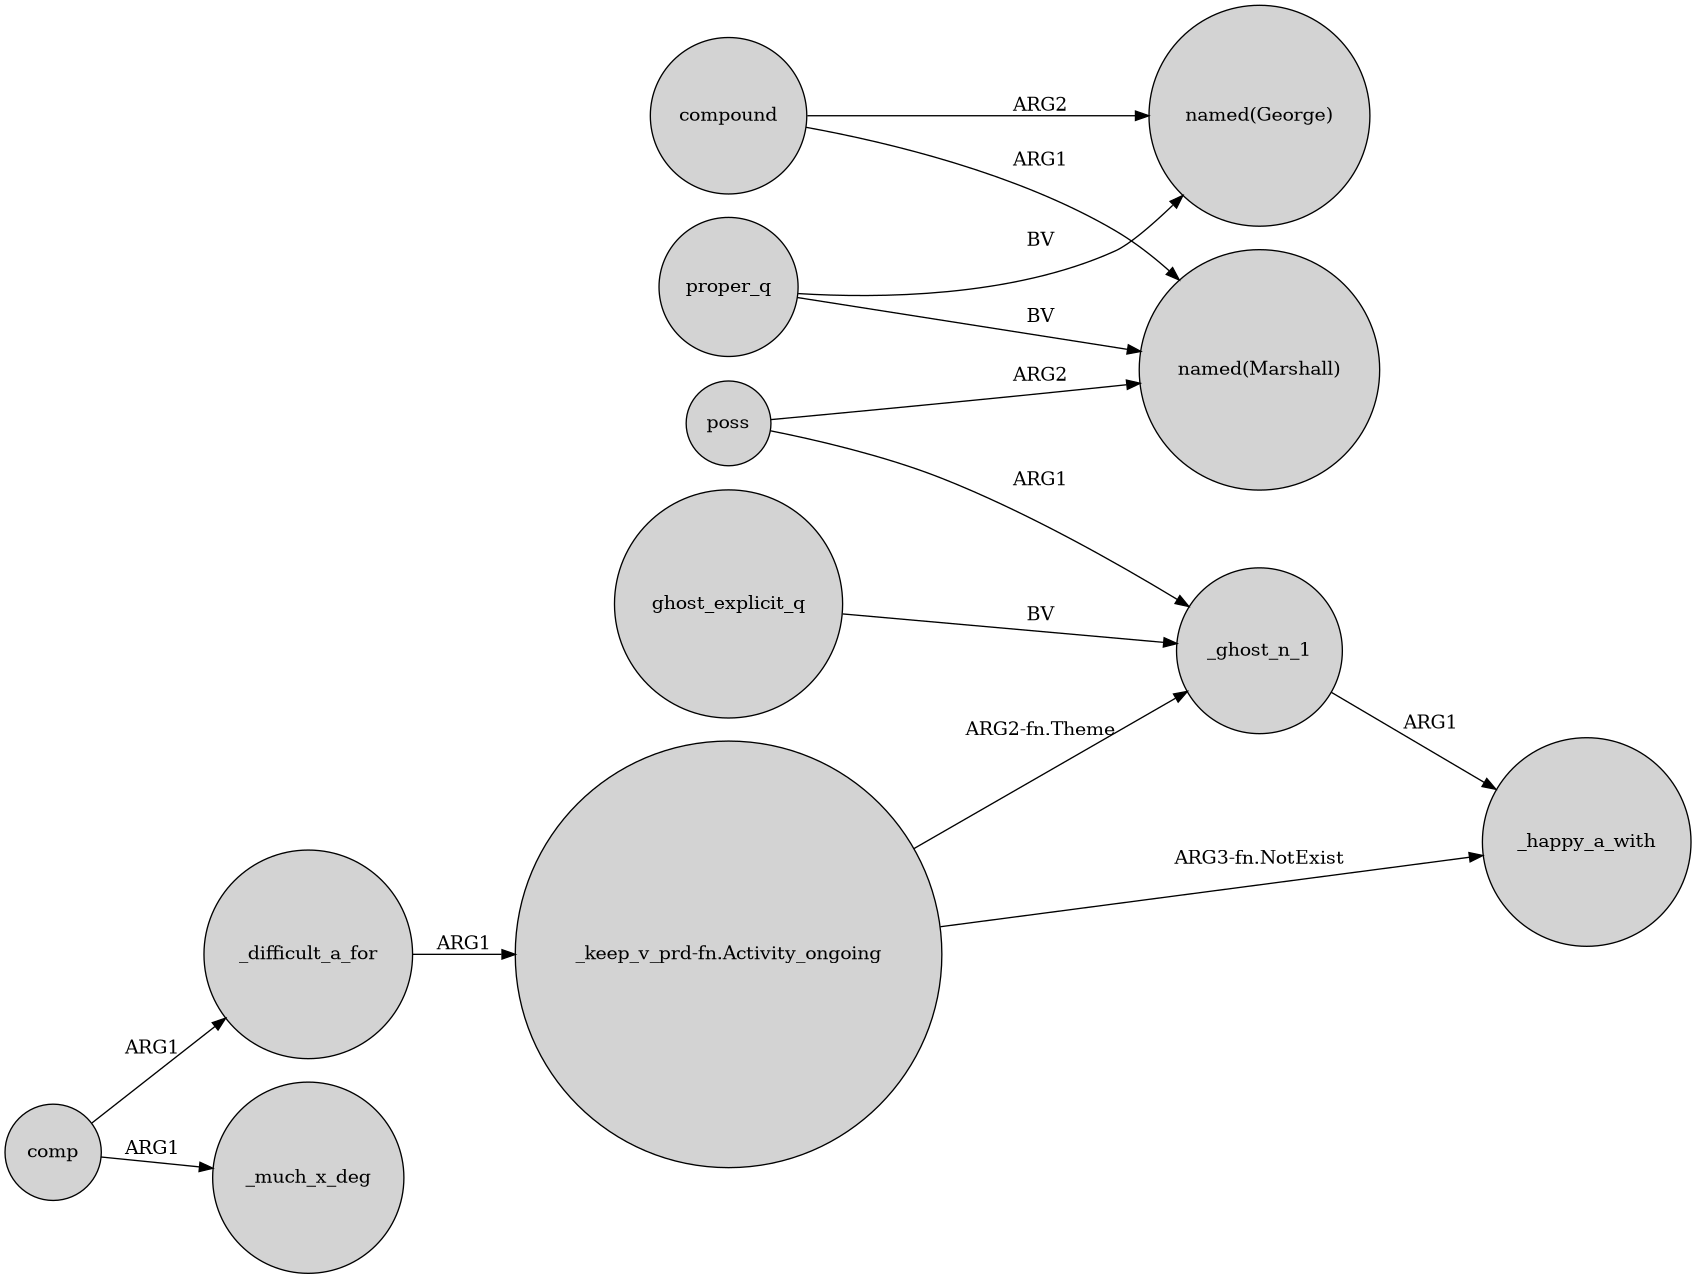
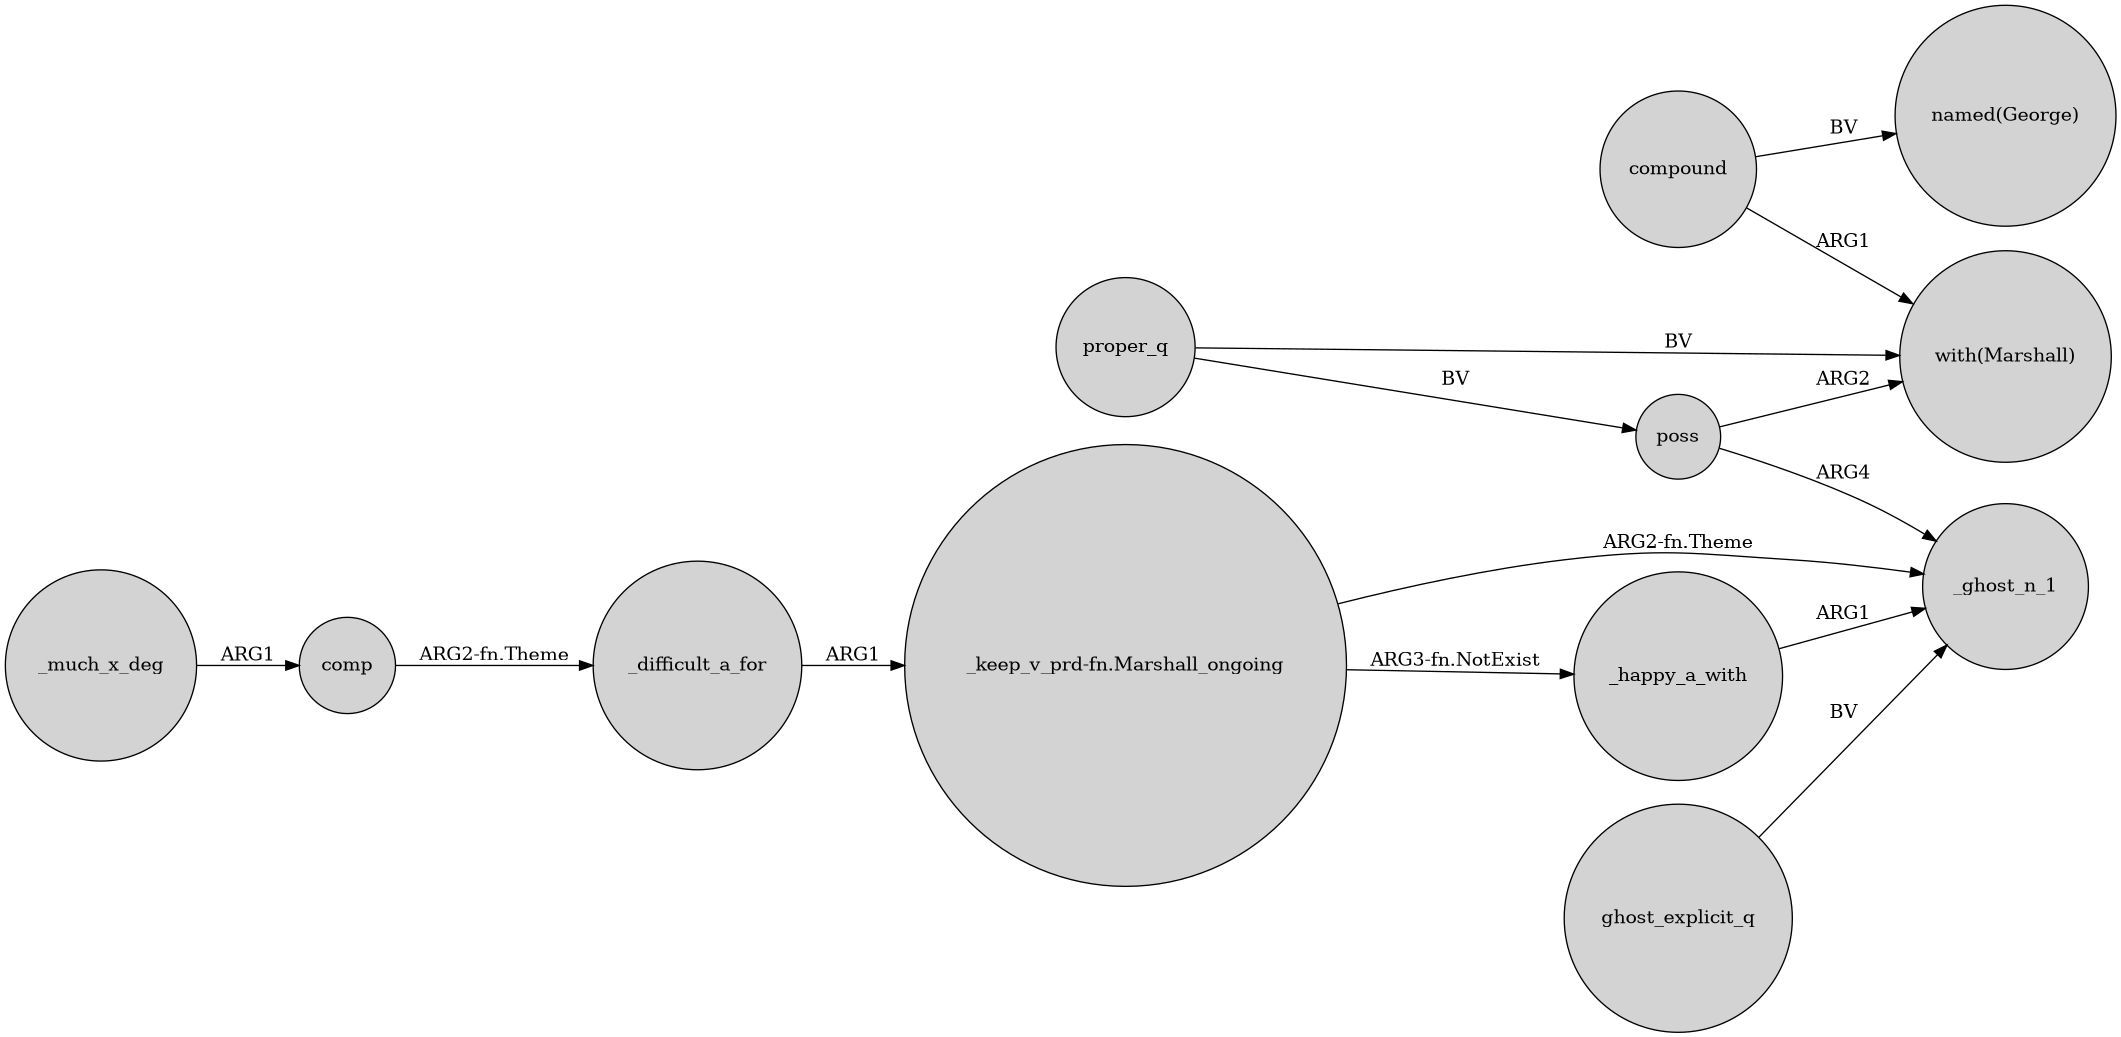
edge "compound" -> "named(George)": label "ARG2" -> "BV"
edge "proper_q" -> "named(George)": now "proper_q" -> "poss"
node "named(Marshall)": label "named(Marshall)" -> "with(Marshall)"
edge "poss" -> "_ghost_n_1": label "ARG1" -> "ARG4"
edge "_ghost_n_1" -> "_happy_a_with": reversed
node "_keep_v_prd-fn.Activity_ongoing": label "_keep_v_prd-fn.Activity_ongoing" -> "_keep_v_prd-fn.Marshall_ongoing"
edge "comp" -> "_difficult_a_for": label "ARG1" -> "ARG2-fn.Theme"
edge "comp" -> "_much_x_deg": reversed
